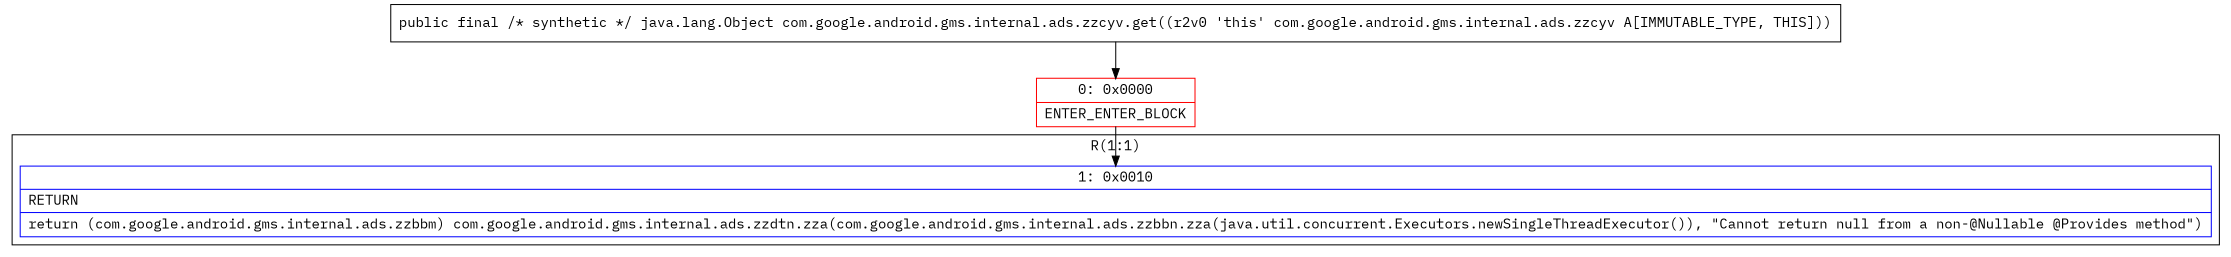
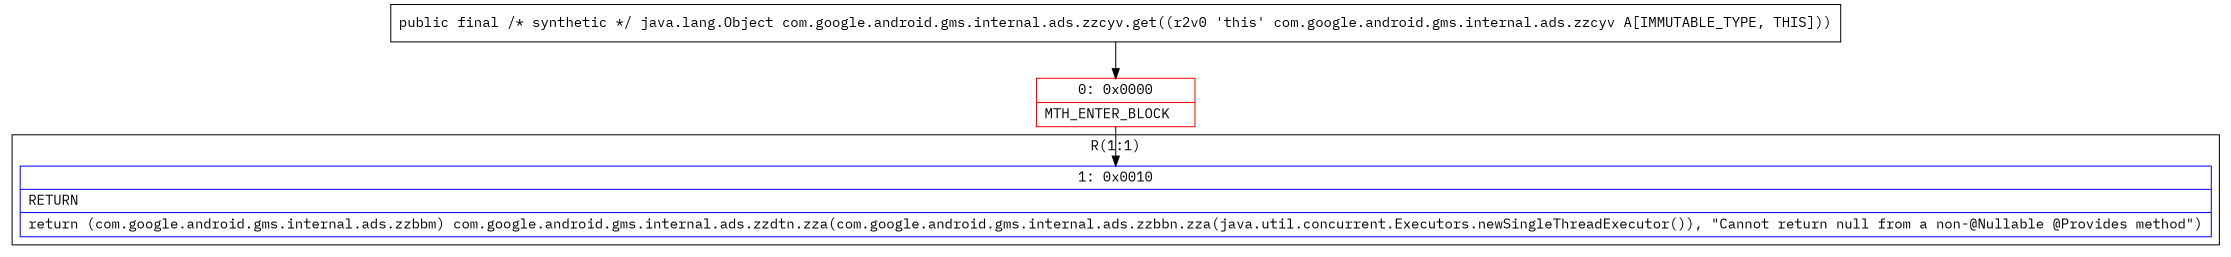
node "0: 0x0000": text "ENTER_ENTER_BLOCK" -> "MTH_ENTER_BLOCK"
